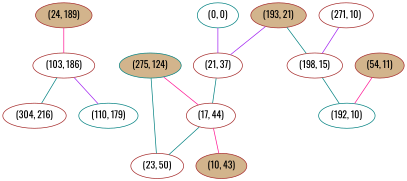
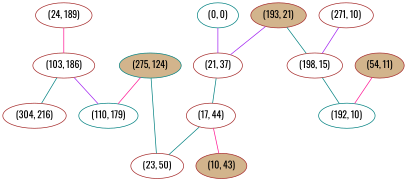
node "(24, 189)": fillcolor tan -> white
edge "(275, 124)" -- "(17, 44)": now "(275, 124)" -- "(110, 179)"
